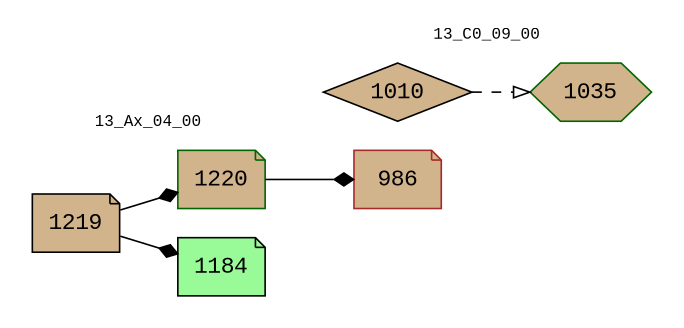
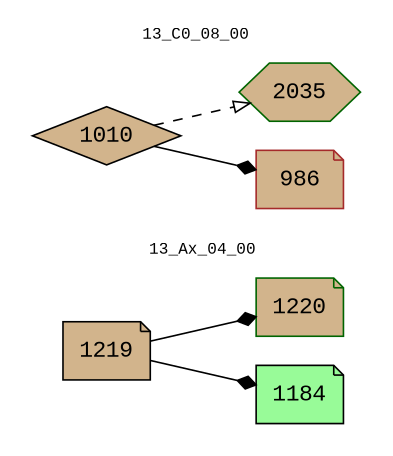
cluster "13_C0_09_00": label "13_C0_09_00" -> "13_C0_08_00"
node "1035": label "1035" -> "2035"
edge "1220" -> "986": now "1010" -> "986"
